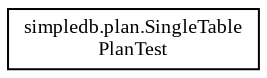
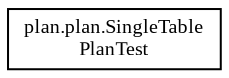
node "simpledb.plan.SingleTable PlanTest": label "simpledb.plan.SingleTable PlanTest" -> "plan.plan.SingleTable PlanTest"
